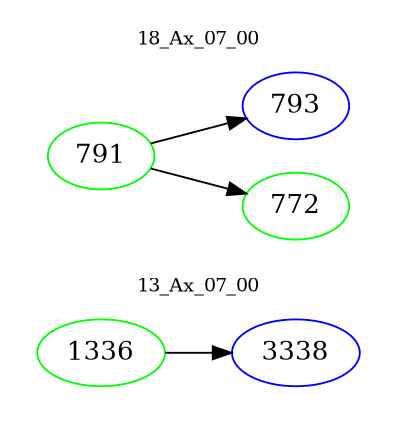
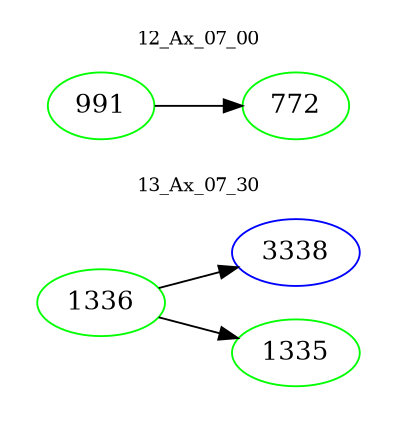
cluster "18_Ax_07_00": label "18_Ax_07_00" -> "12_Ax_07_00"
node "793": removed
node "791": label "791" -> "991"
cluster "13_Ax_07_00": label "13_Ax_07_00" -> "13_Ax_07_30"
node "1335": added
